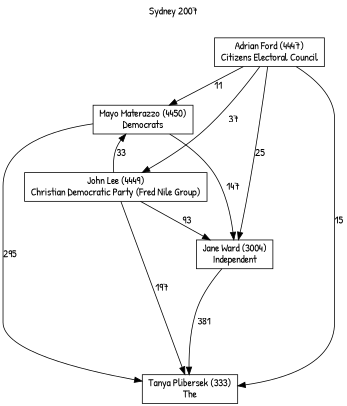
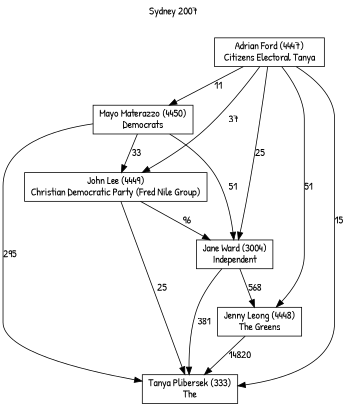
node "Adrian Ford (4447) Citizens Electoral Council": label "Adrian Ford (4447) Citizens Electoral Council" -> "Adrian Ford (4447) Citizens Electoral Tanya"
edge "John Lee (4449) Christian Democratic Party (Fred Nile Group)" -> "Mayo Materazzo (4450) Democrats": reversed
edge "Mayo Materazzo (4450) Democrats" -> "Jane Ward (3004) Independent": label "147" -> "51"
edge "John Lee (4449) Christian Democratic Party (Fred Nile Group)" -> "Jane Ward (3004) Independent": label "93" -> "96"
edge "John Lee (4449) Christian Democratic Party (Fred Nile Group)" -> "Tanya Plibersek (333) The": label "197" -> "25"
node "Jenny Leong (4448) The Greens": added
